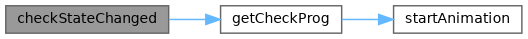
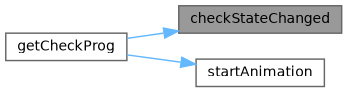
edge "checkStateChanged" -> "getCheckProg": reversed
